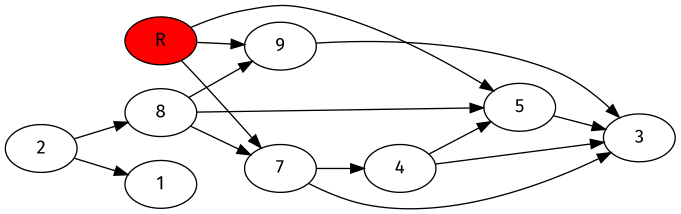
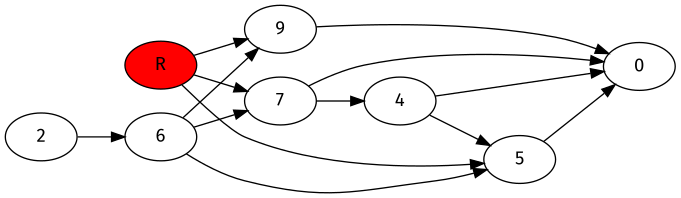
node "8": label "8" -> "6"
node "3": label "3" -> "0"
node "1": removed
